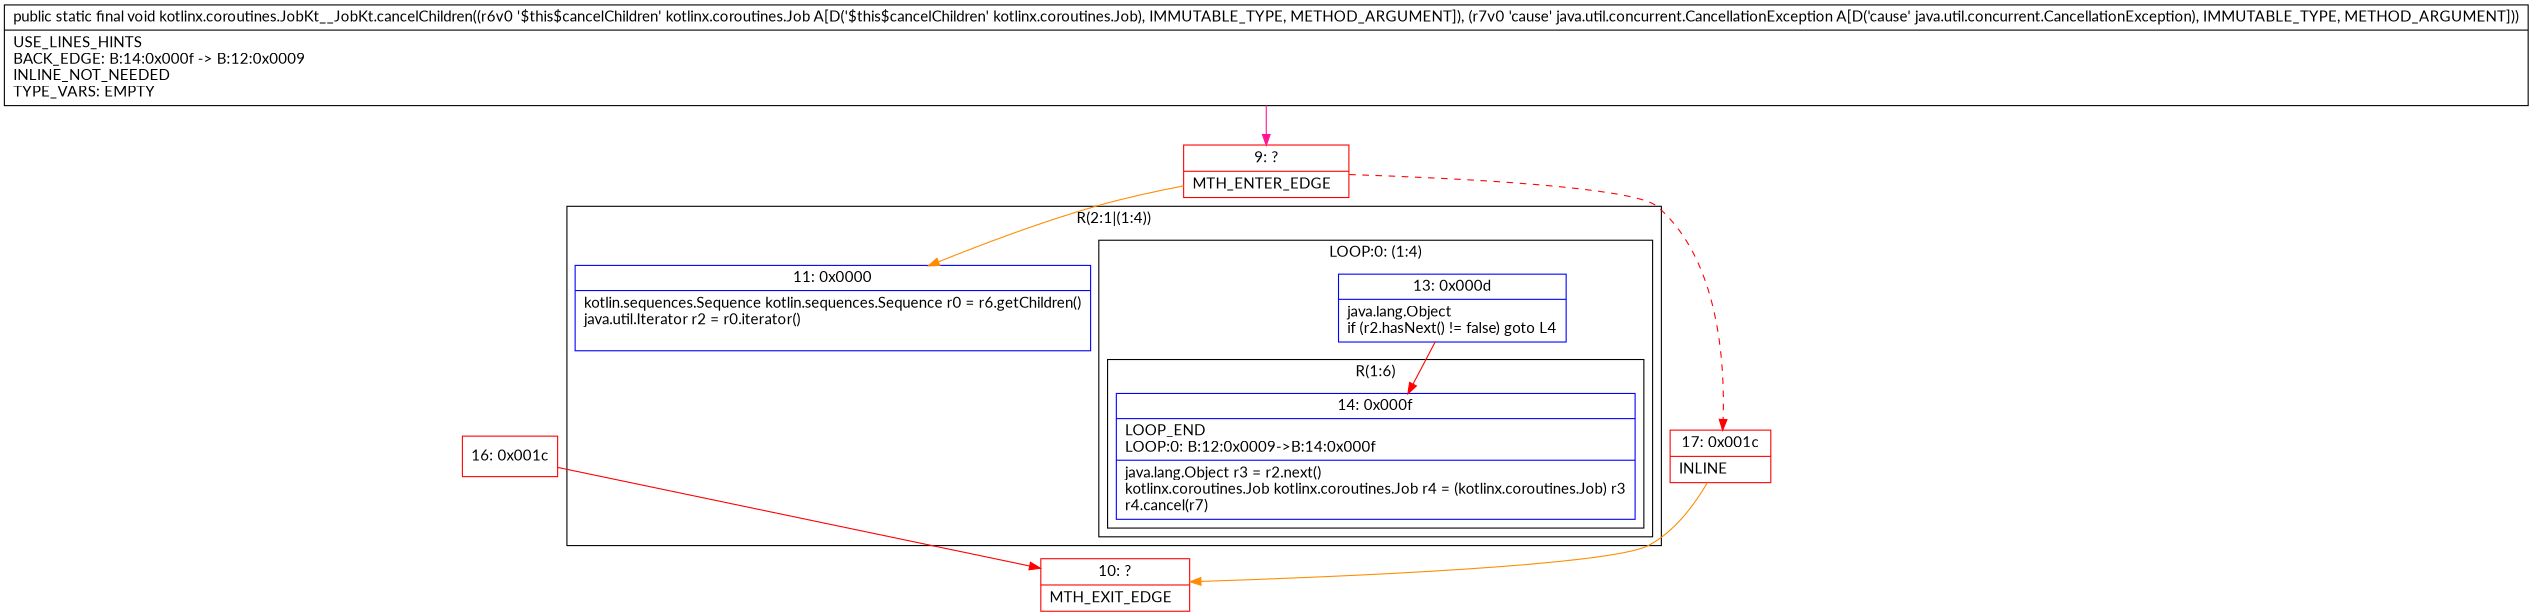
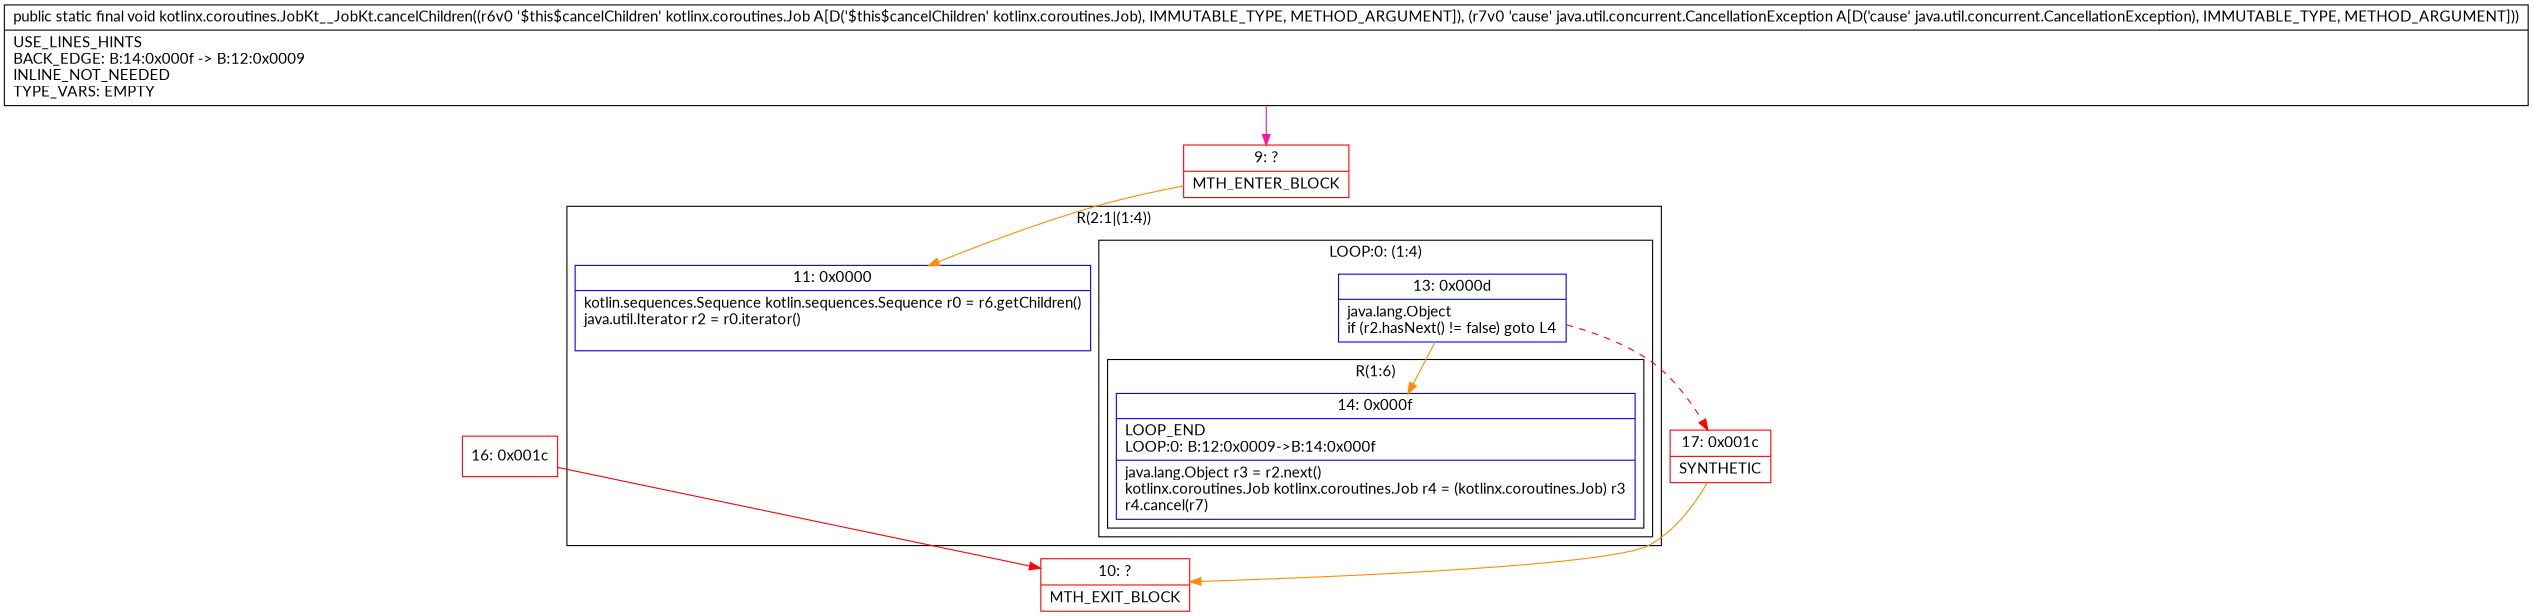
node "9: ?": text "MTH_ENTER_EDGE" -> "MTH_ENTER_BLOCK"
edge "9: ?" -> "17: 0x001c": now "13: 0x000d" -> "17: 0x001c"
edge "13: 0x000d" -> "14: 0x000f": color red -> darkorange
node "17: 0x001c": text "INLINE" -> "SYNTHETIC"
node "10: ?": text "MTH_EXIT_EDGE" -> "MTH_EXIT_BLOCK"
